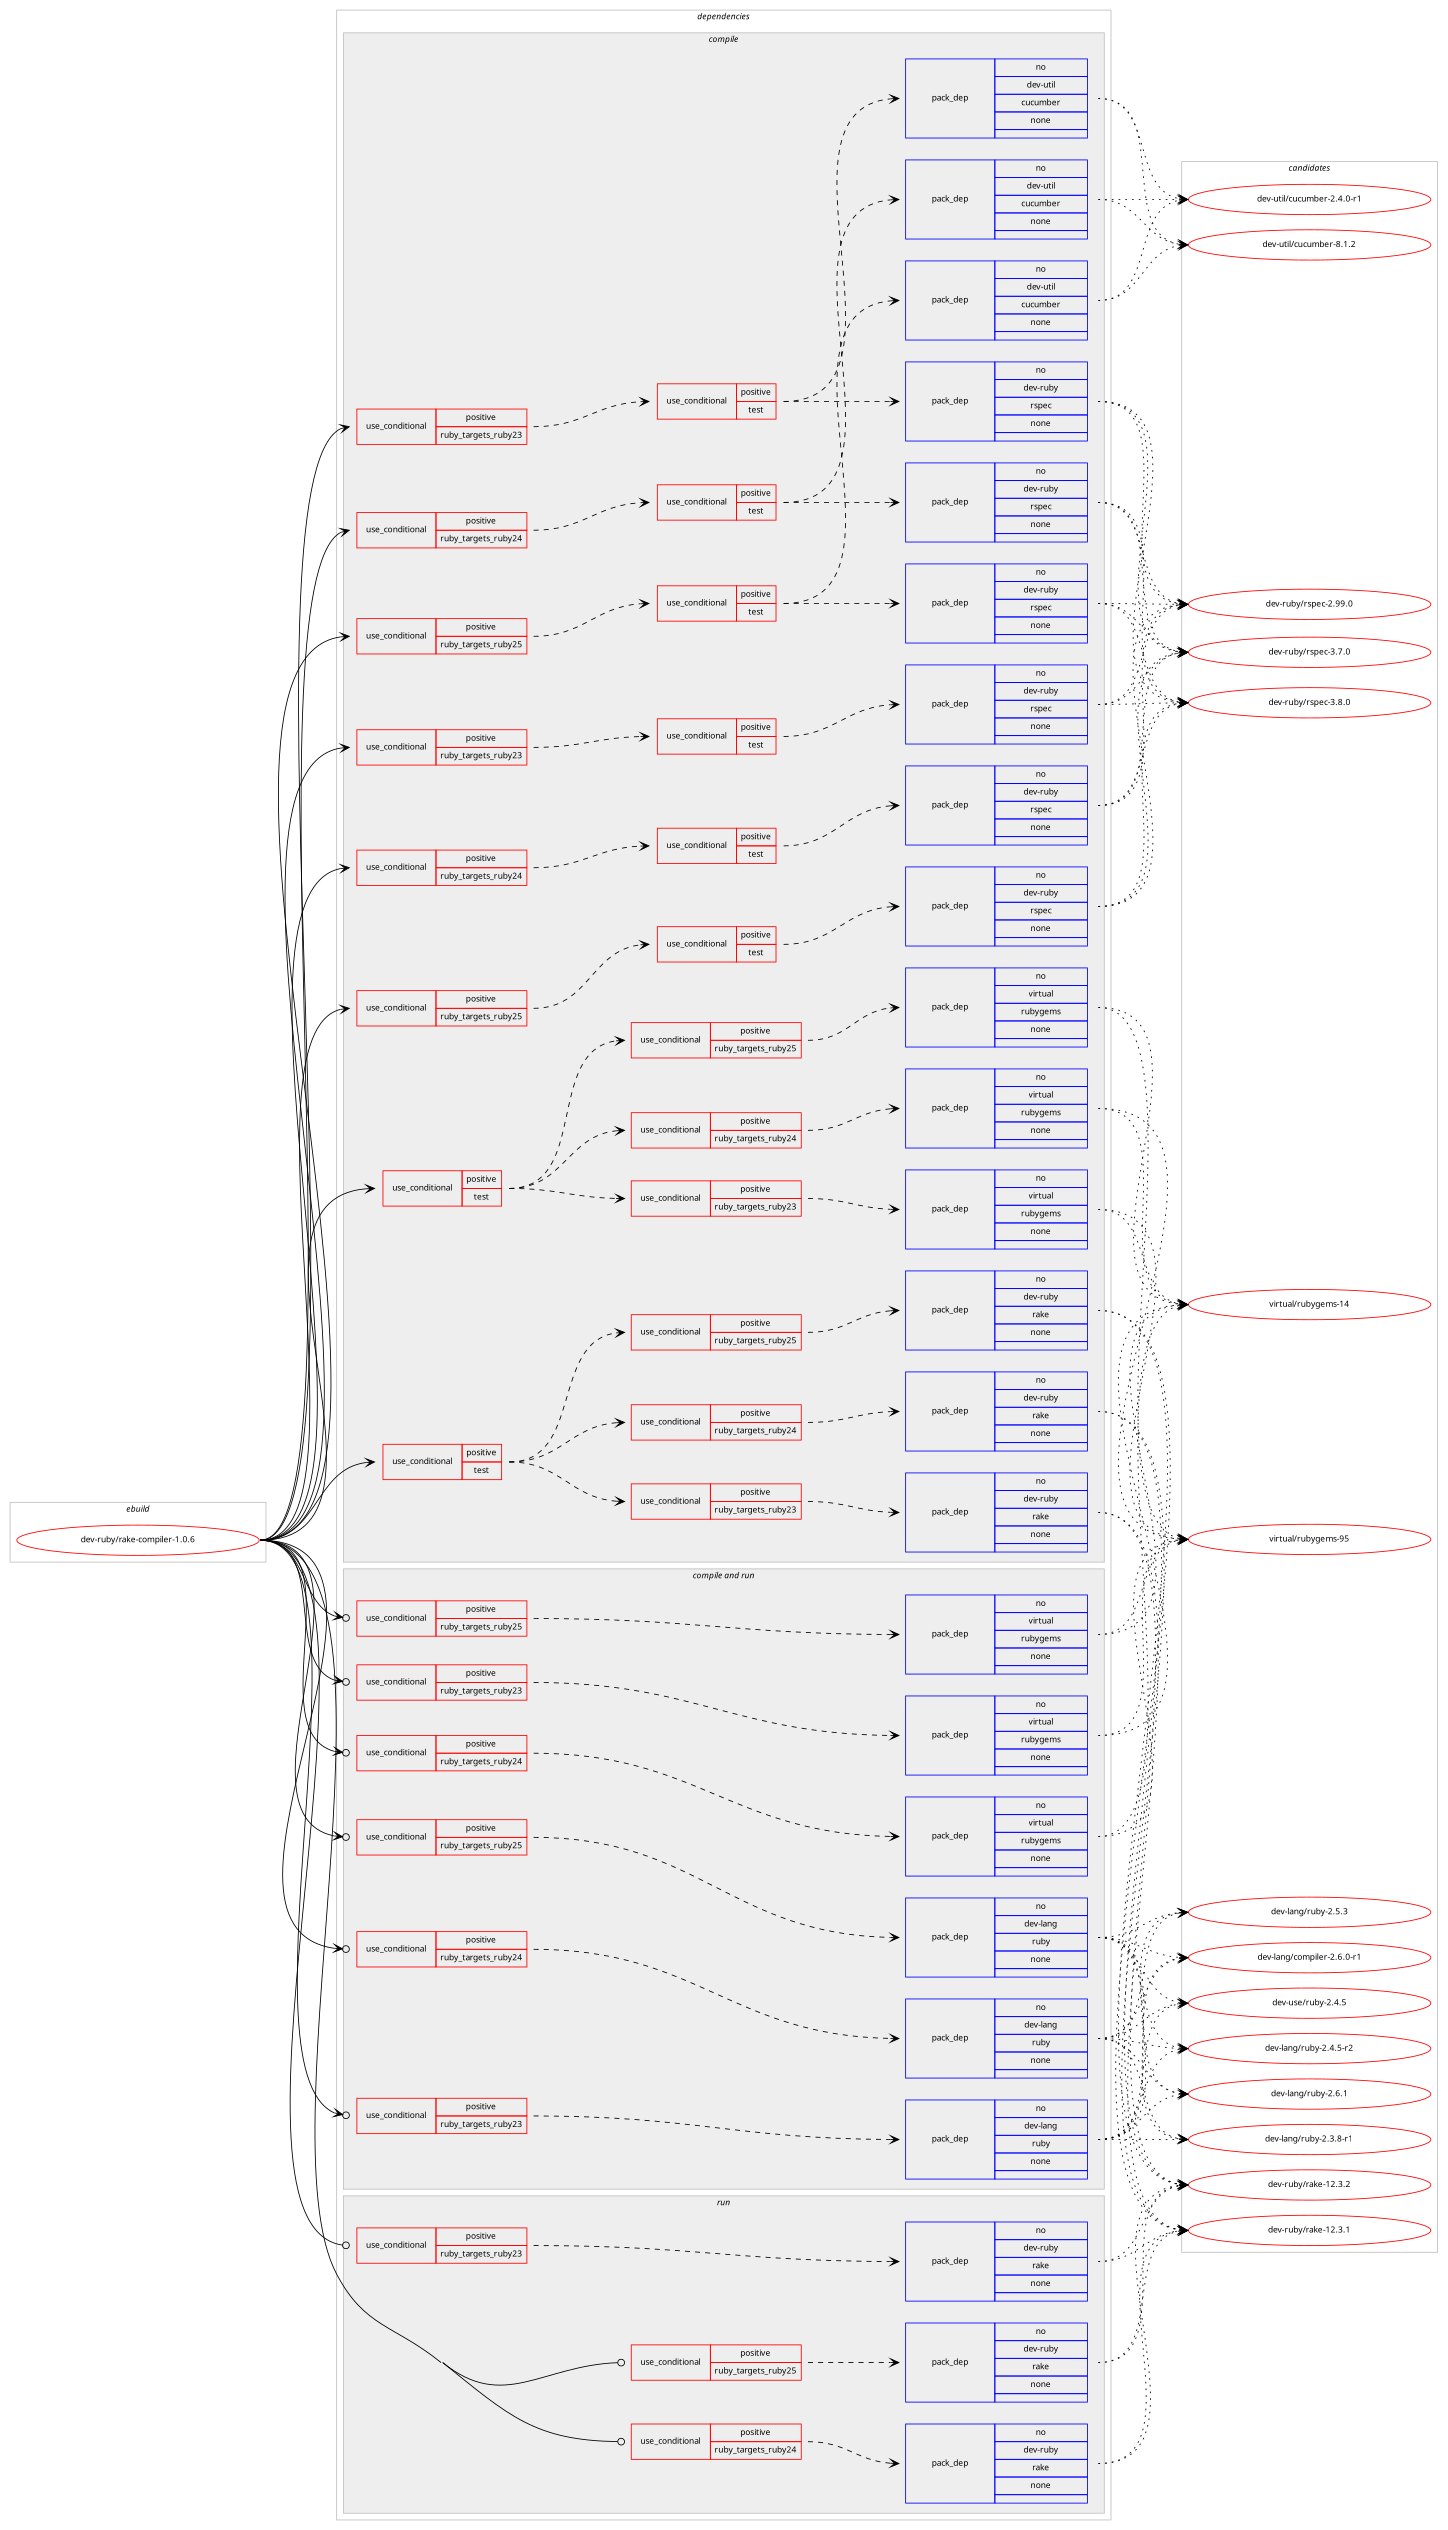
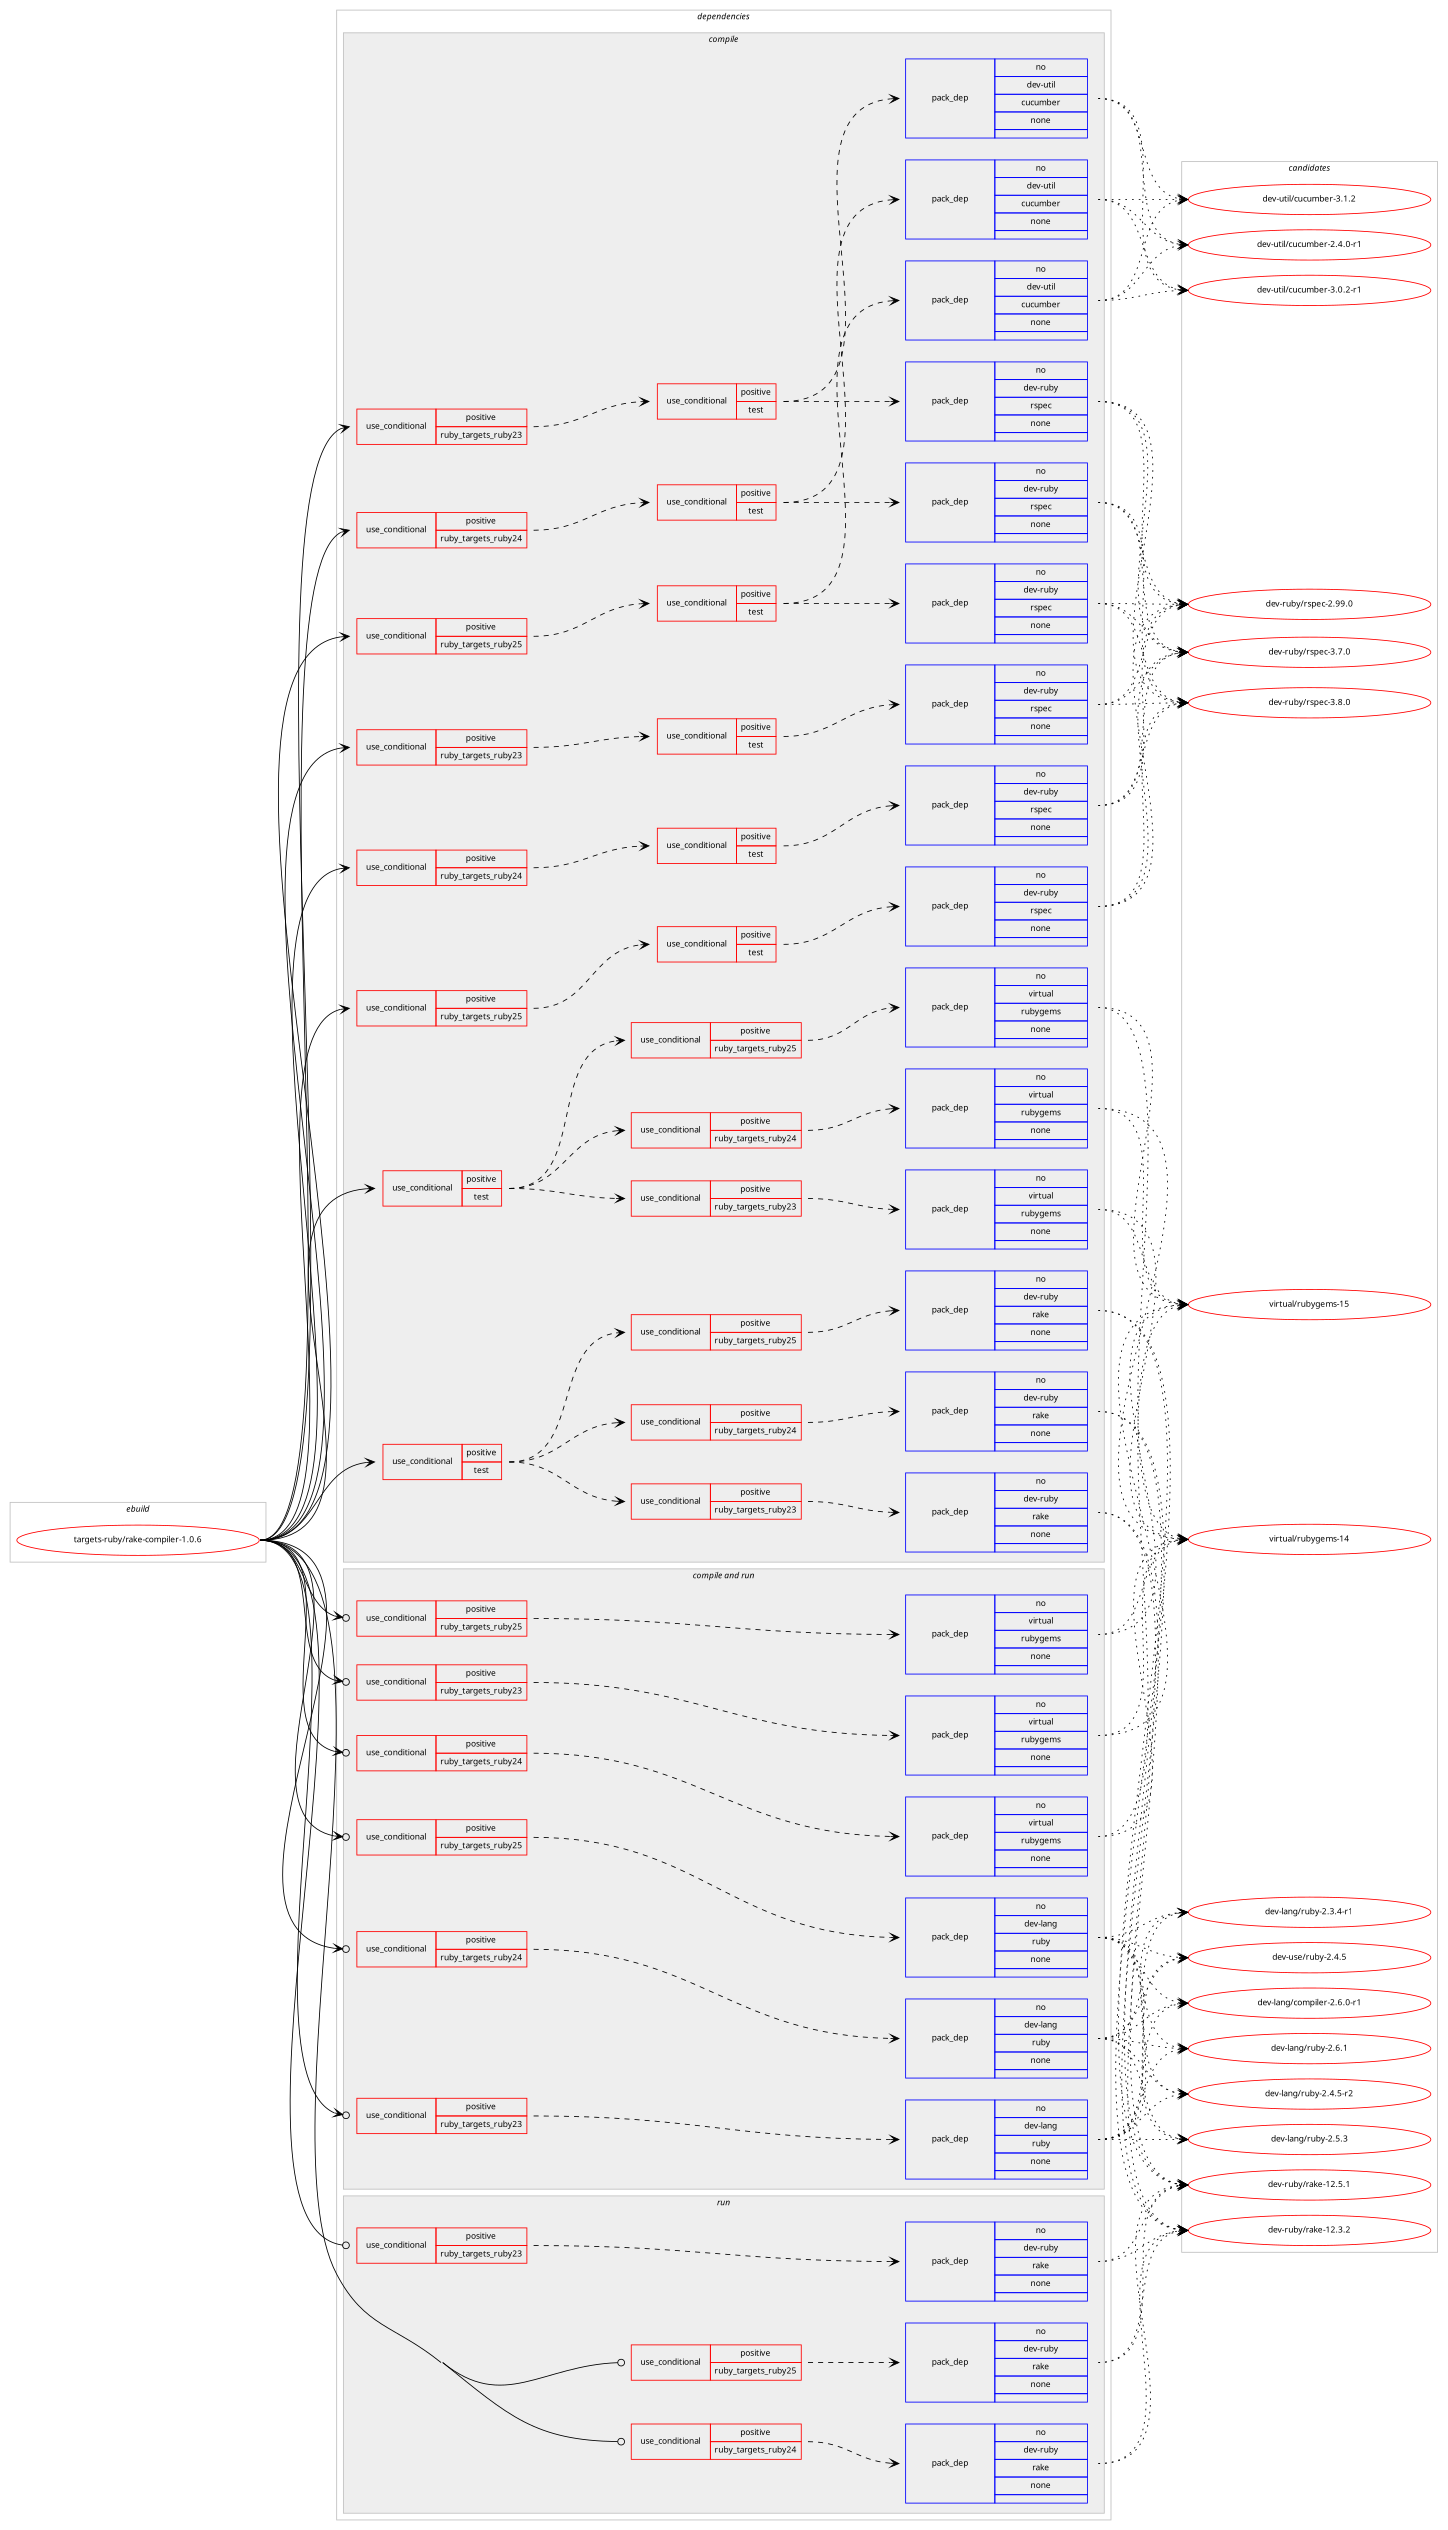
node "dev-util/cucumber-8.1.2": label "dev-util/cucumber-8.1.2" -> "dev-util/cucumber-3.1.2"
node "dev-util/cucumber-3.0.2-r1": added
node "virtual/rubygems-95": label "virtual/rubygems-95" -> "virtual/rubygems-15"
node "dev-ruby/rake-compiler-1.0.6": label "dev-ruby/rake-compiler-1.0.6" -> "targets-ruby/rake-compiler-1.0.6"
node "dev-lang/ruby-2.3.8-r1": label "dev-lang/ruby-2.3.8-r1" -> "dev-lang/ruby-2.3.4-r1"
node "dev-ruby/rake-12.3.1": label "dev-ruby/rake-12.3.1" -> "dev-ruby/rake-12.5.1"
